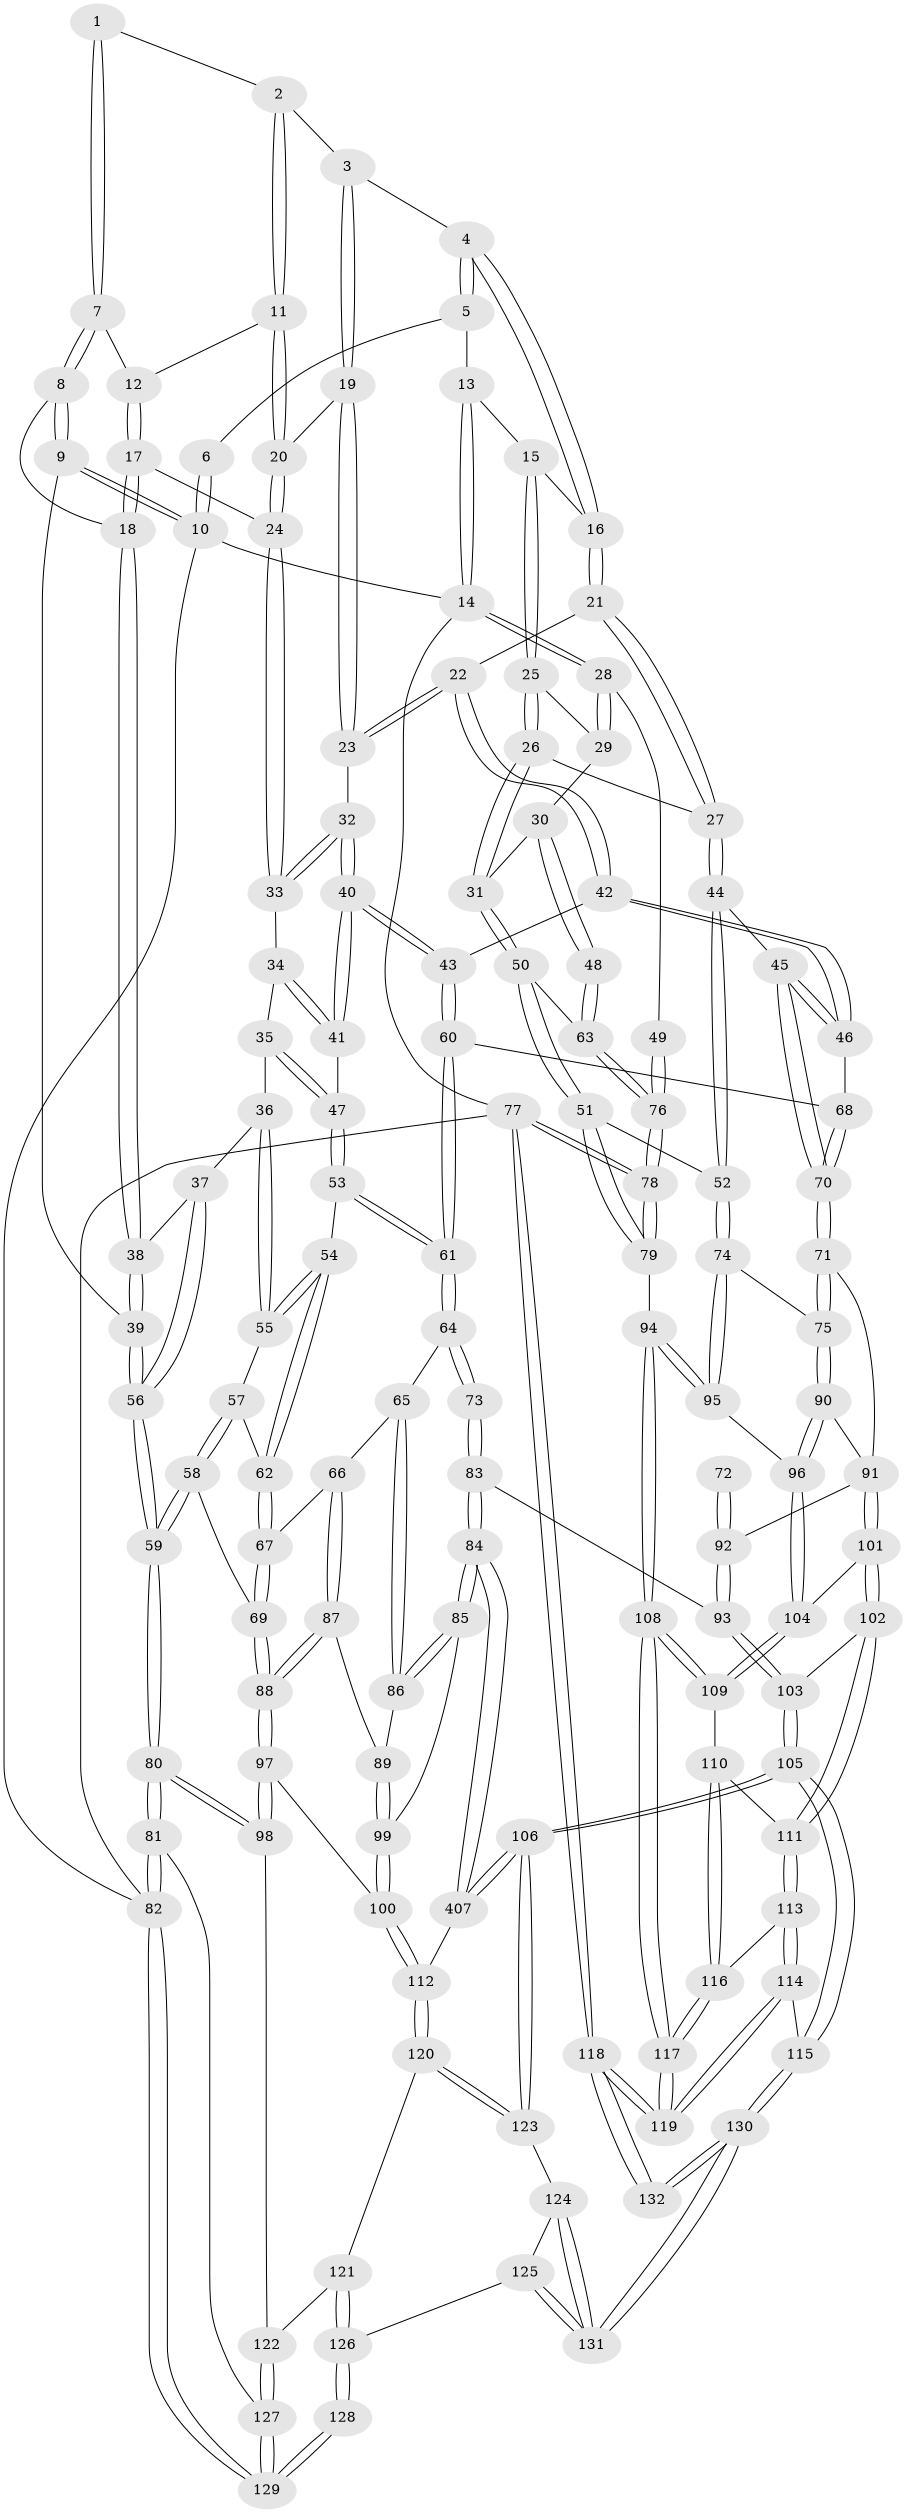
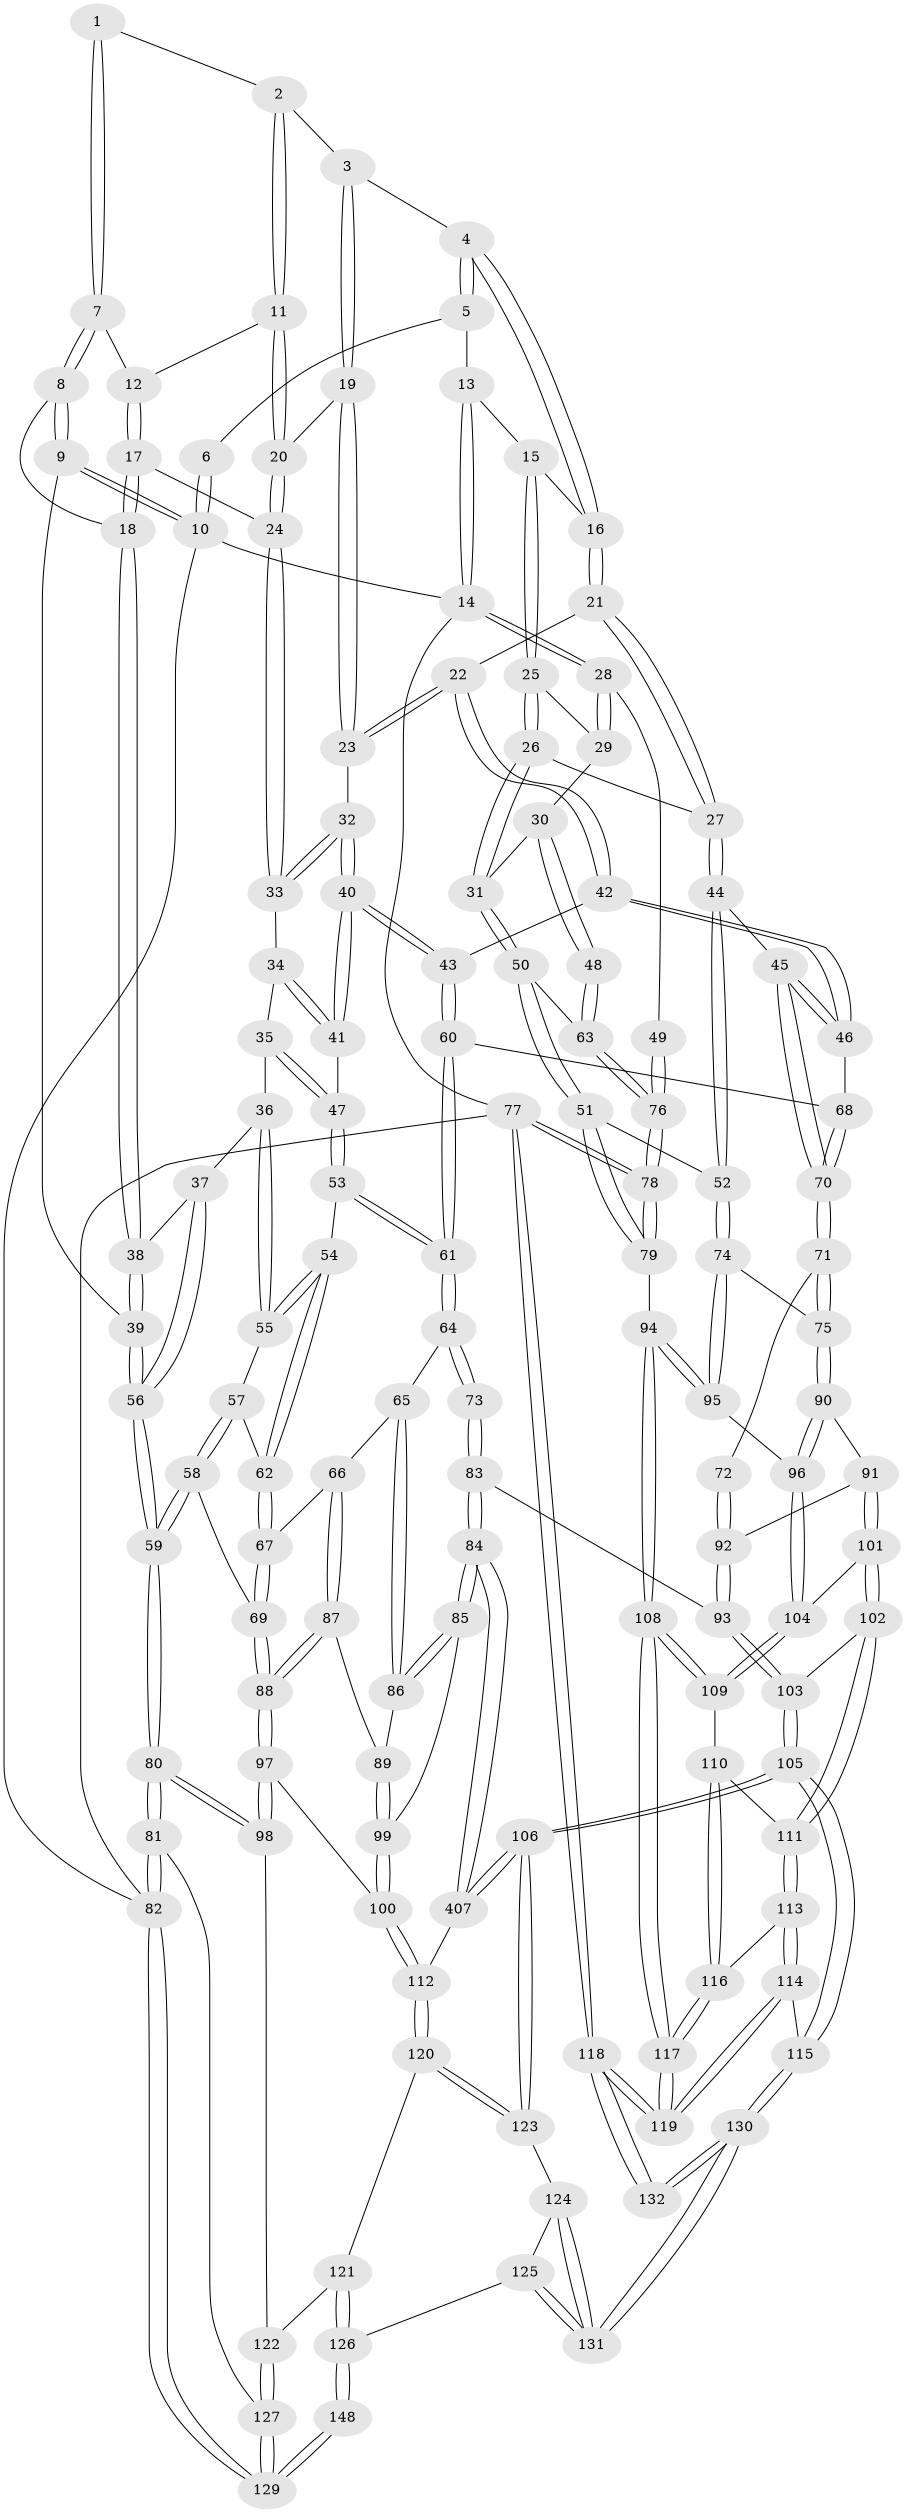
edge "71" -- "91": now "71" -- "72"
node "128": label "128" -> "148"
